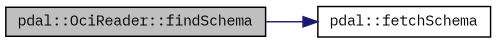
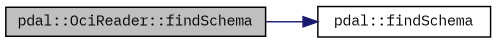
node "pdal::fetchSchema": label "pdal::fetchSchema" -> "pdal::findSchema"
